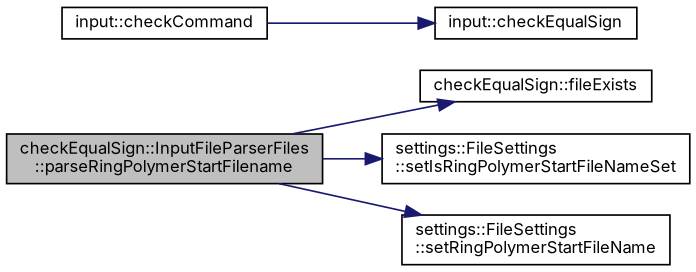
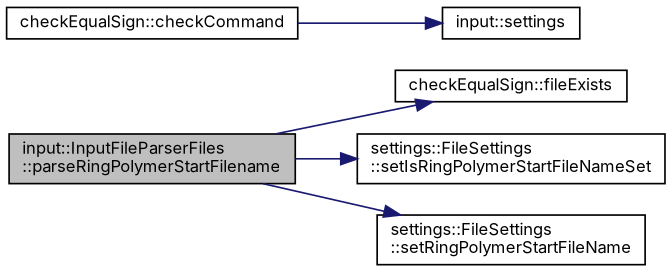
node "input::checkCommand": label "input::checkCommand" -> "checkEqualSign::checkCommand"
node "input::checkEqualSign": label "input::checkEqualSign" -> "input::settings"
node "checkEqualSign::InputFileParserFiles ::parseRingPolymerStartFilename": label "checkEqualSign::InputFileParserFiles ::parseRingPolymerStartFilename" -> "input::InputFileParserFiles ::parseRingPolymerStartFilename"
